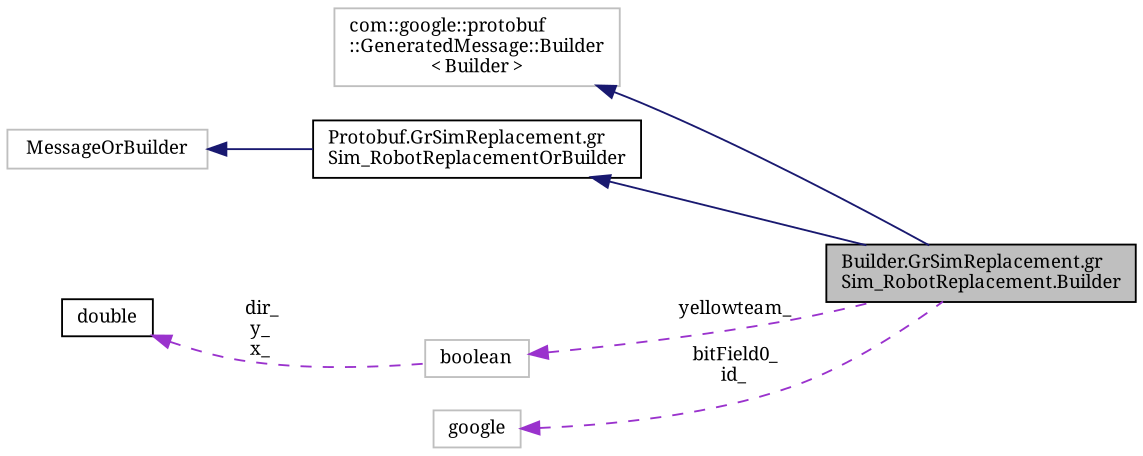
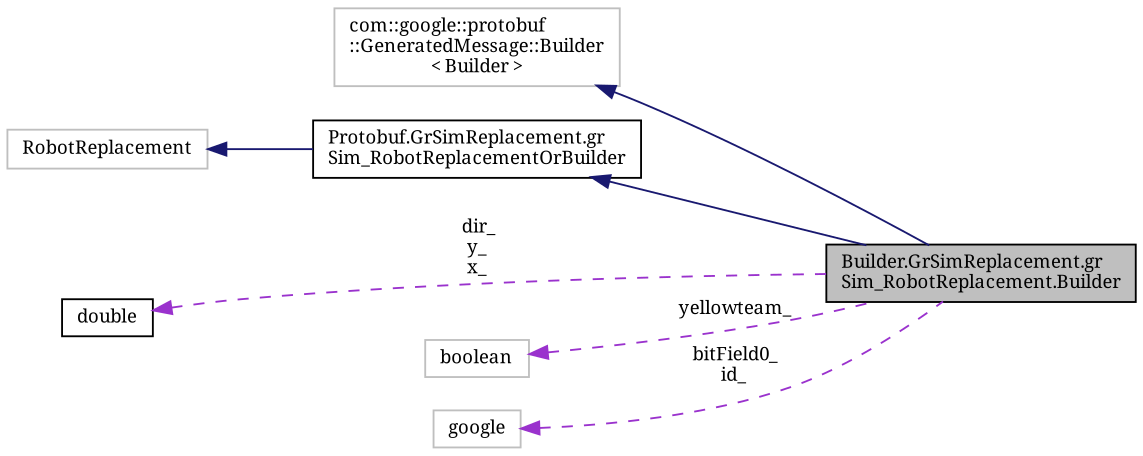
node "MessageOrBuilder": label "MessageOrBuilder" -> "RobotReplacement"
edge "boolean" -> "double": now "Builder.GrSimReplacement.gr Sim_RobotReplacement.Builder" -> "double"
